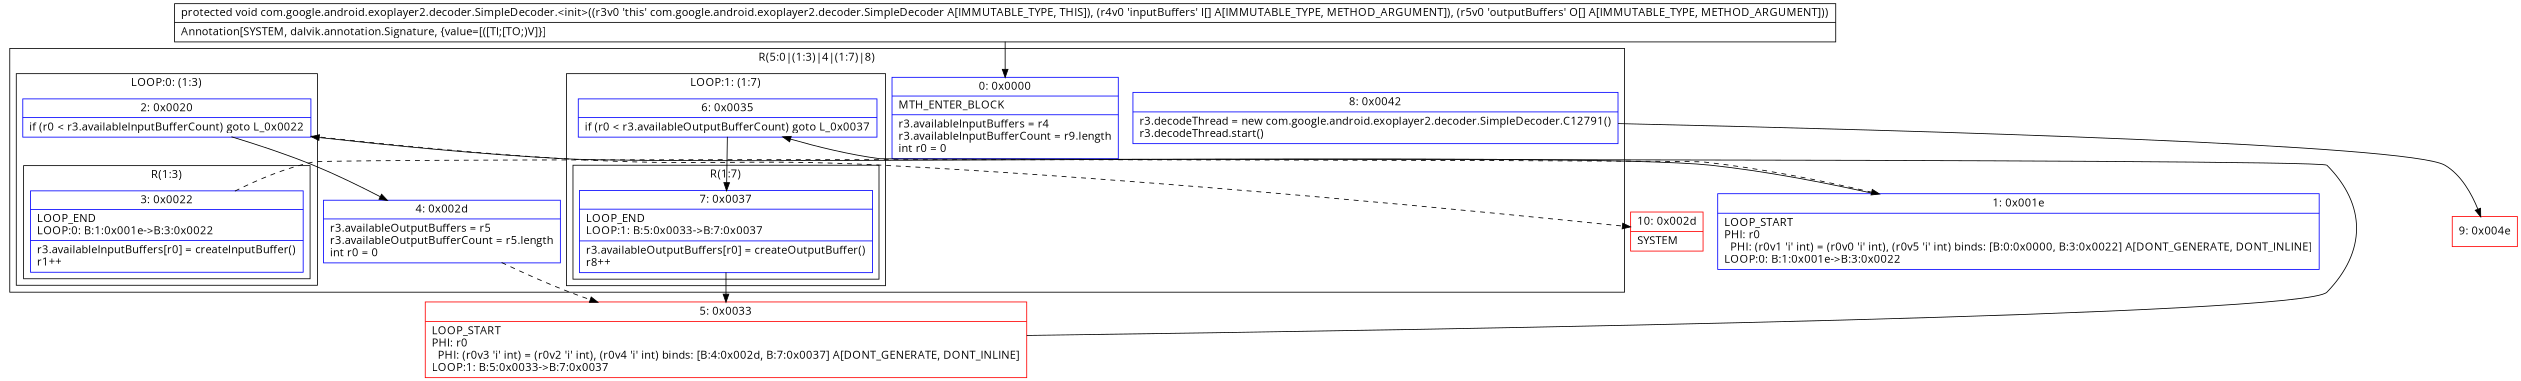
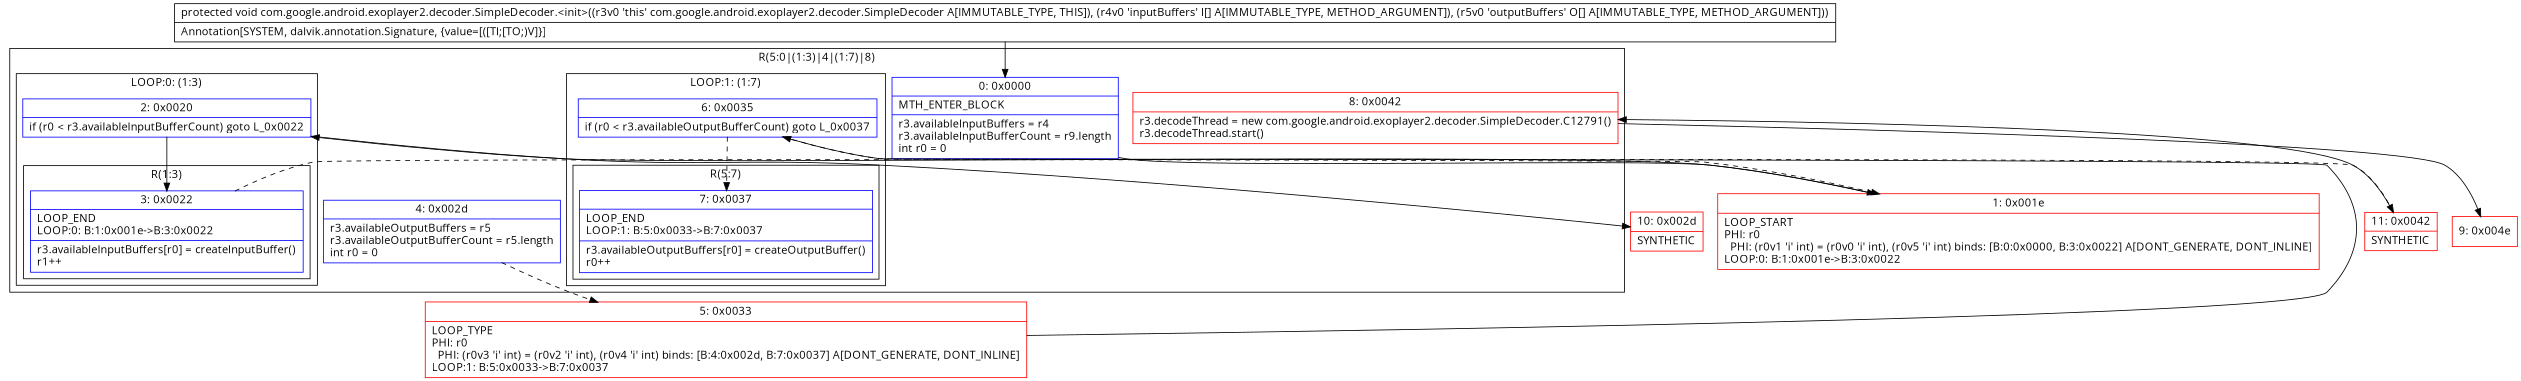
node "8: 0x0042": color blue -> red
edge "6: 0x0035" -> "7: 0x0037": style solid -> dashed
edge "2: 0x0020" -> "4: 0x002d": now "2: 0x0020" -> "3: 0x0022"
edge "0: 0x0000" -> "1: 0x001e": added
edge "2: 0x0020" -> "10: 0x002d": style dashed -> solid
cluster "R(1:7)": label "R(1:7)" -> "R(5:7)"
node "1: 0x001e": color blue -> red
node "11: 0x0042": added
node "10: 0x002d": text "SYSTEM" -> "SYNTHETIC"
node "7: 0x0037": text "r8++" -> "r0++"
edge "7: 0x0037" -> "5: 0x0033": removed
node "5: 0x0033": text "LOOP_START" -> "LOOP_TYPE"
